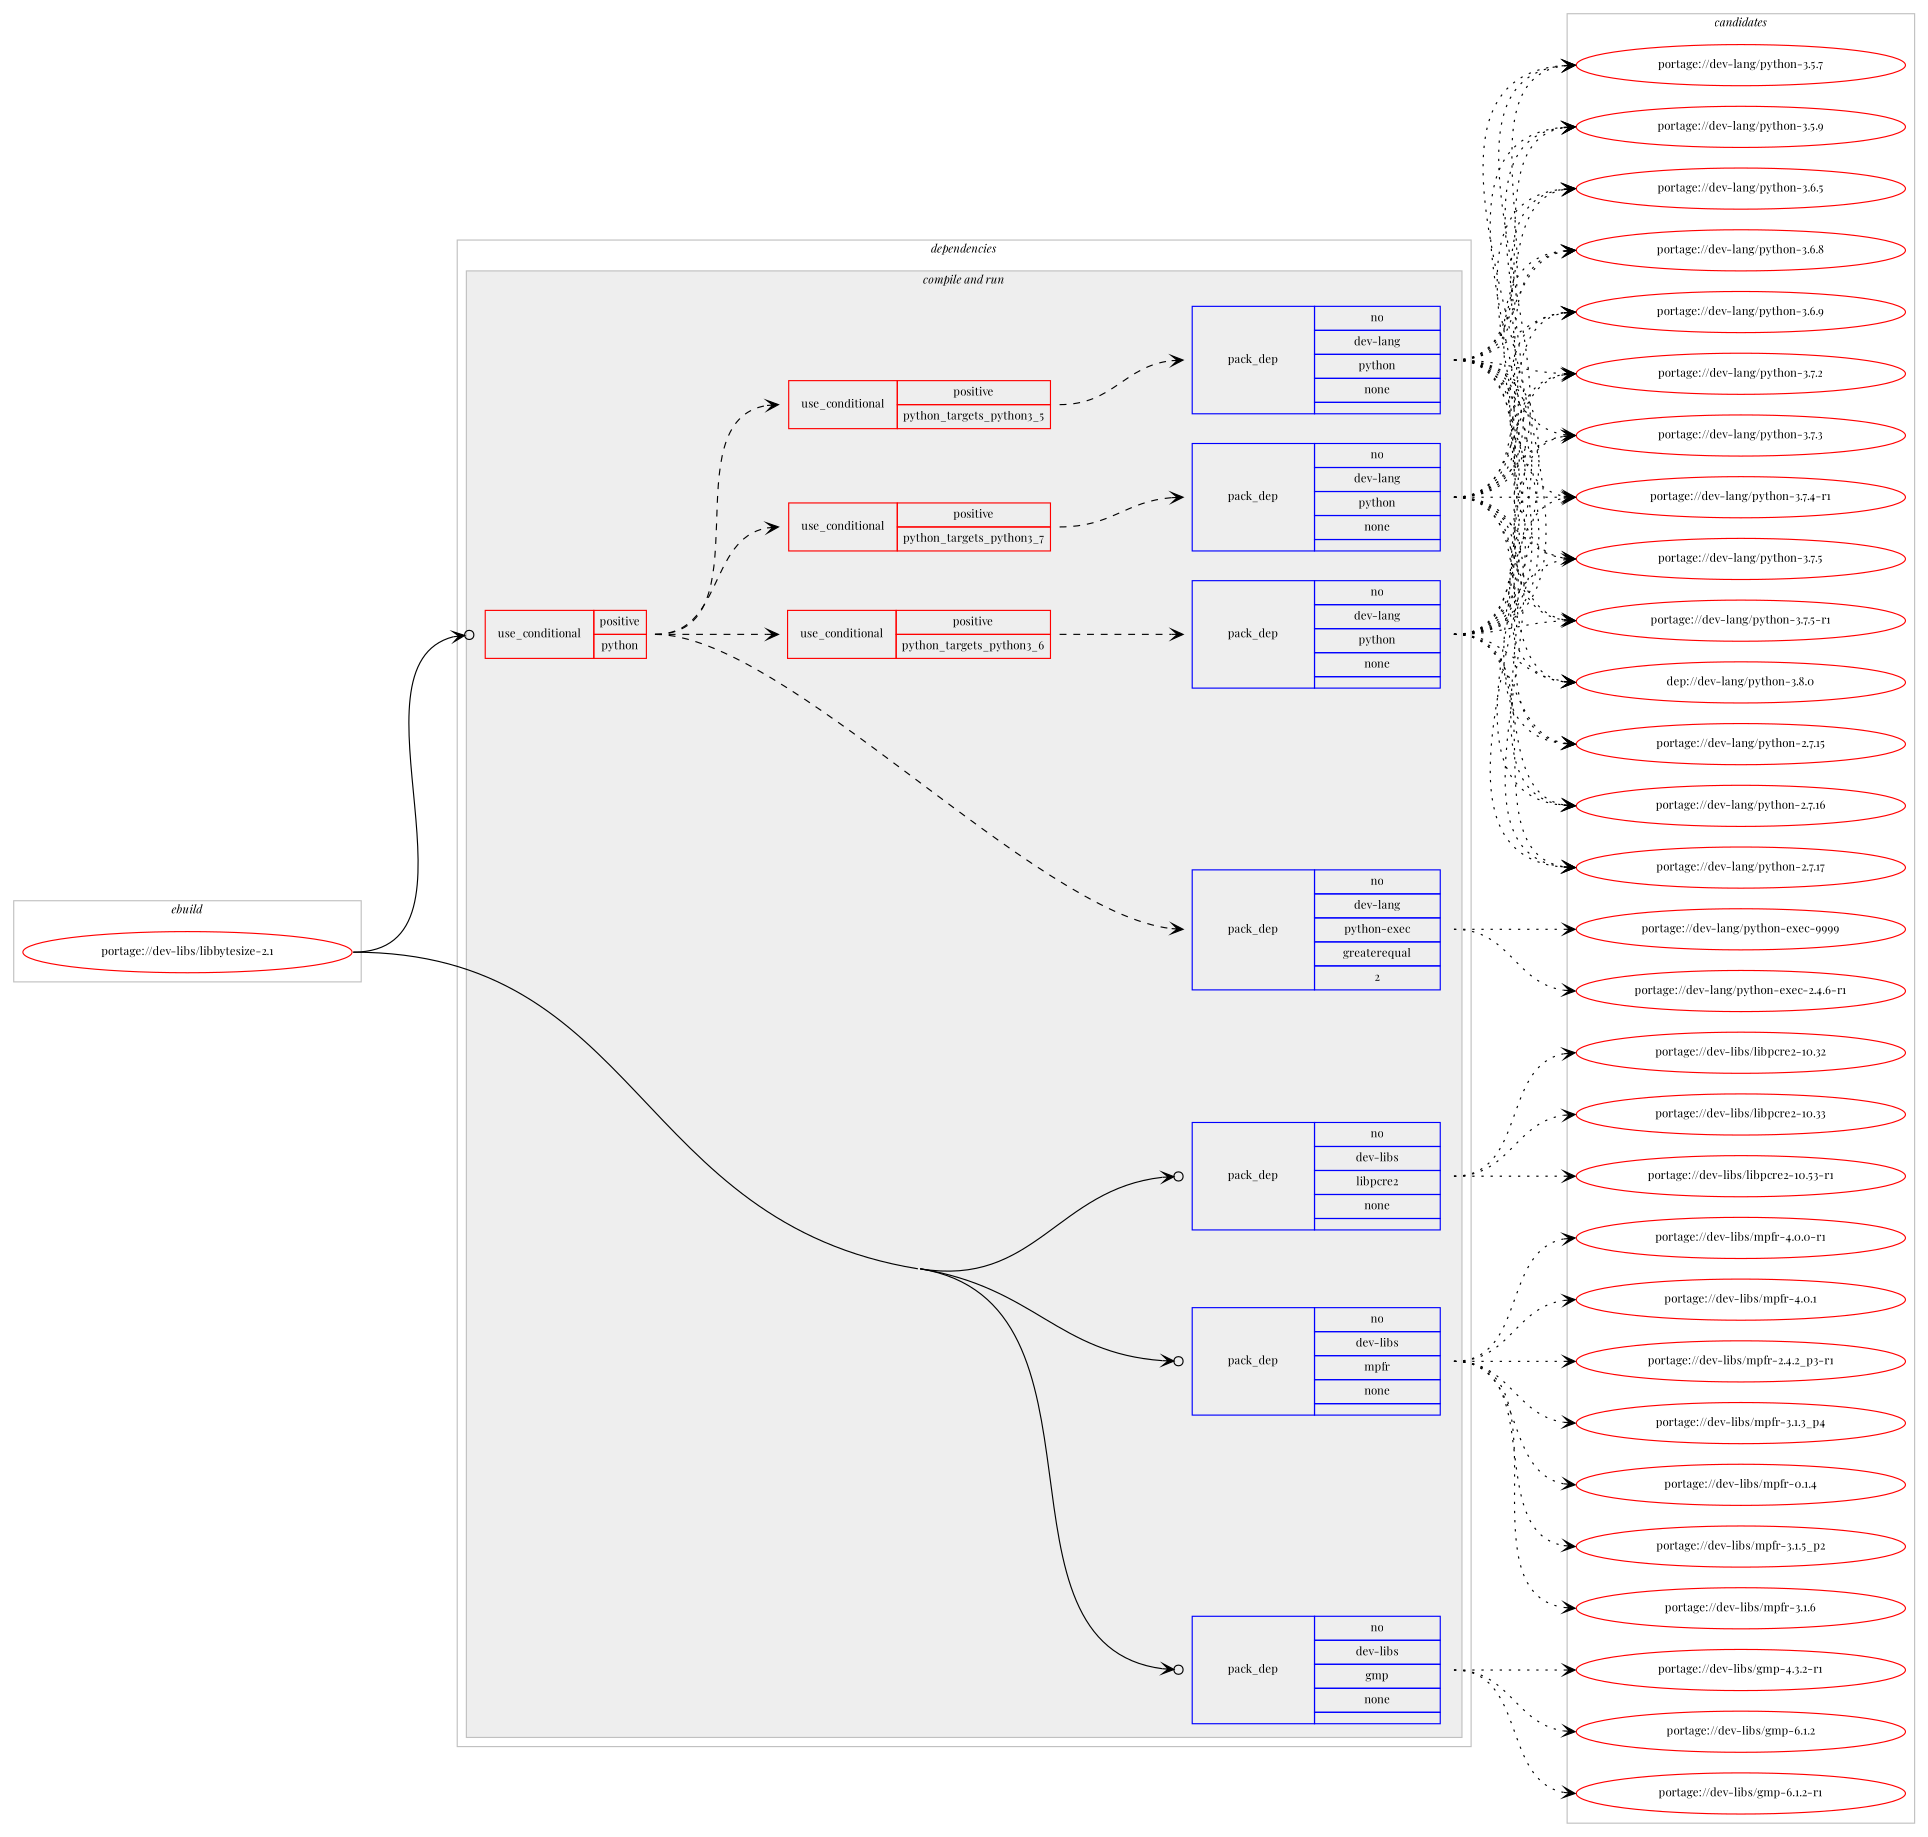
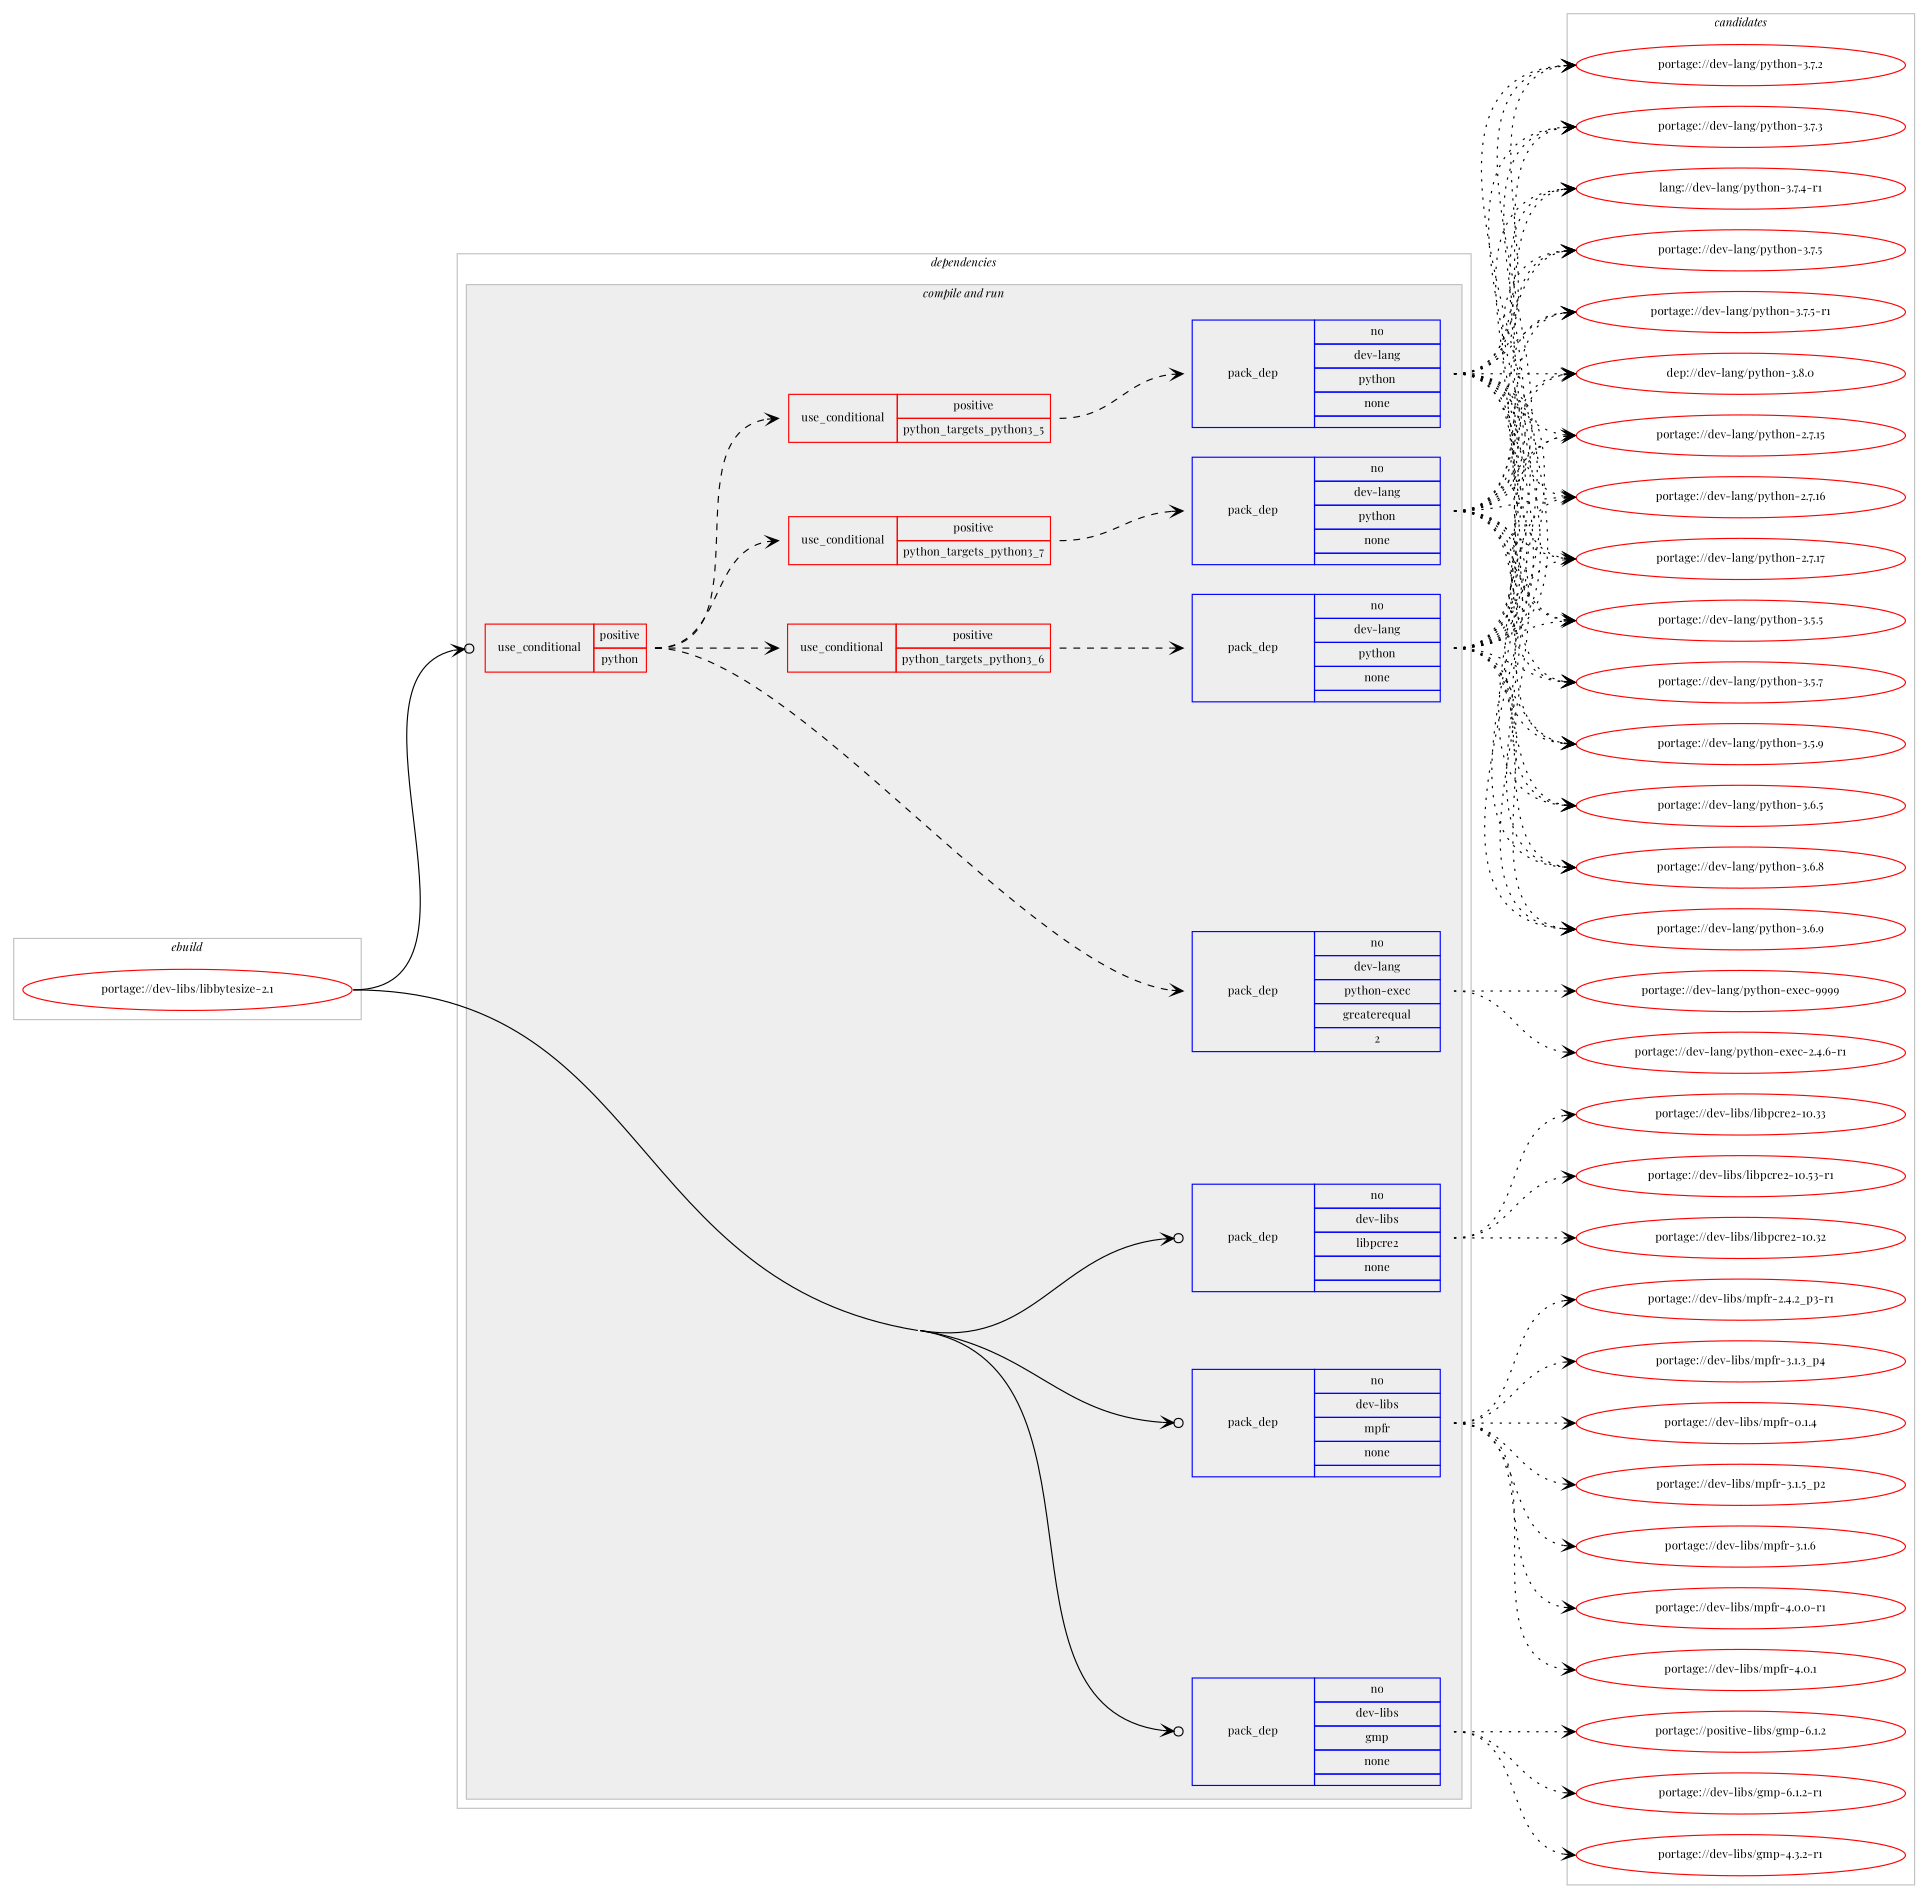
node "portage://dev-lang/python-3.7.4-r1": label "portage://dev-lang/python-3.7.4-r1" -> "lang://dev-lang/python-3.7.4-r1"
node "portage://dev-lang/python-3.5.5": added
node "portage://dev-libs/gmp-6.1.2": label "portage://dev-libs/gmp-6.1.2" -> "portage://positive-libs/gmp-6.1.2"
